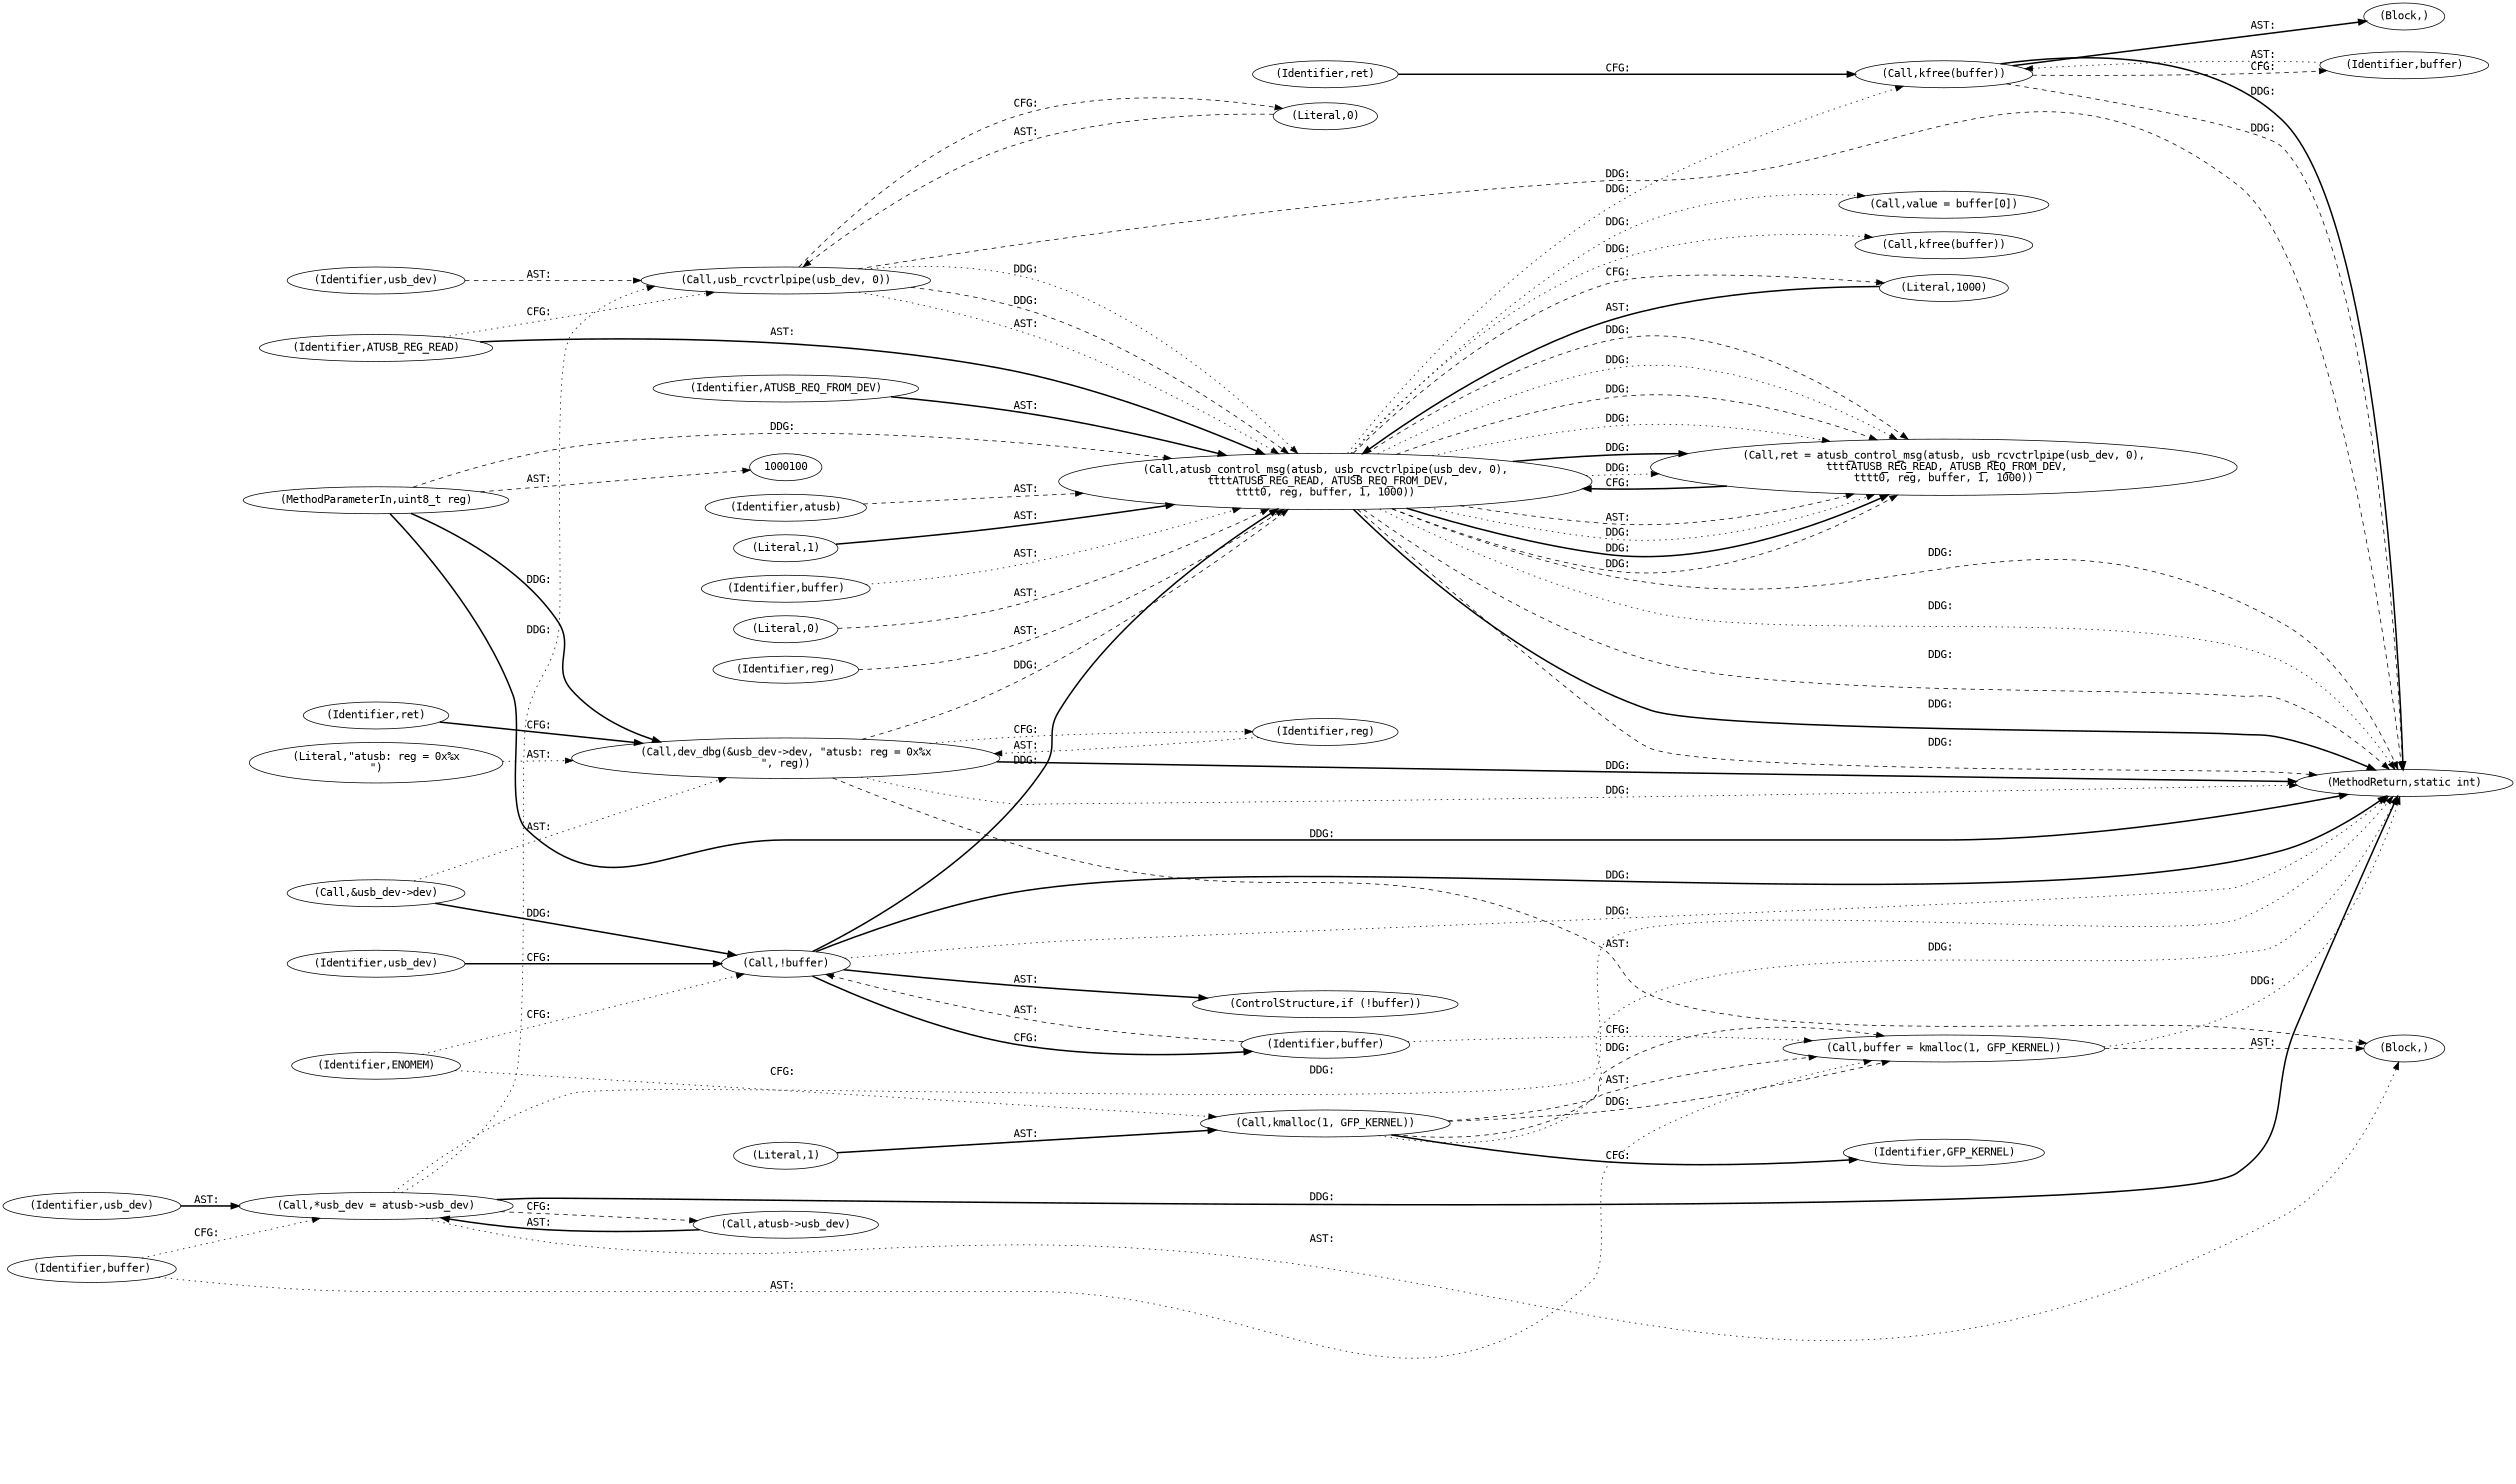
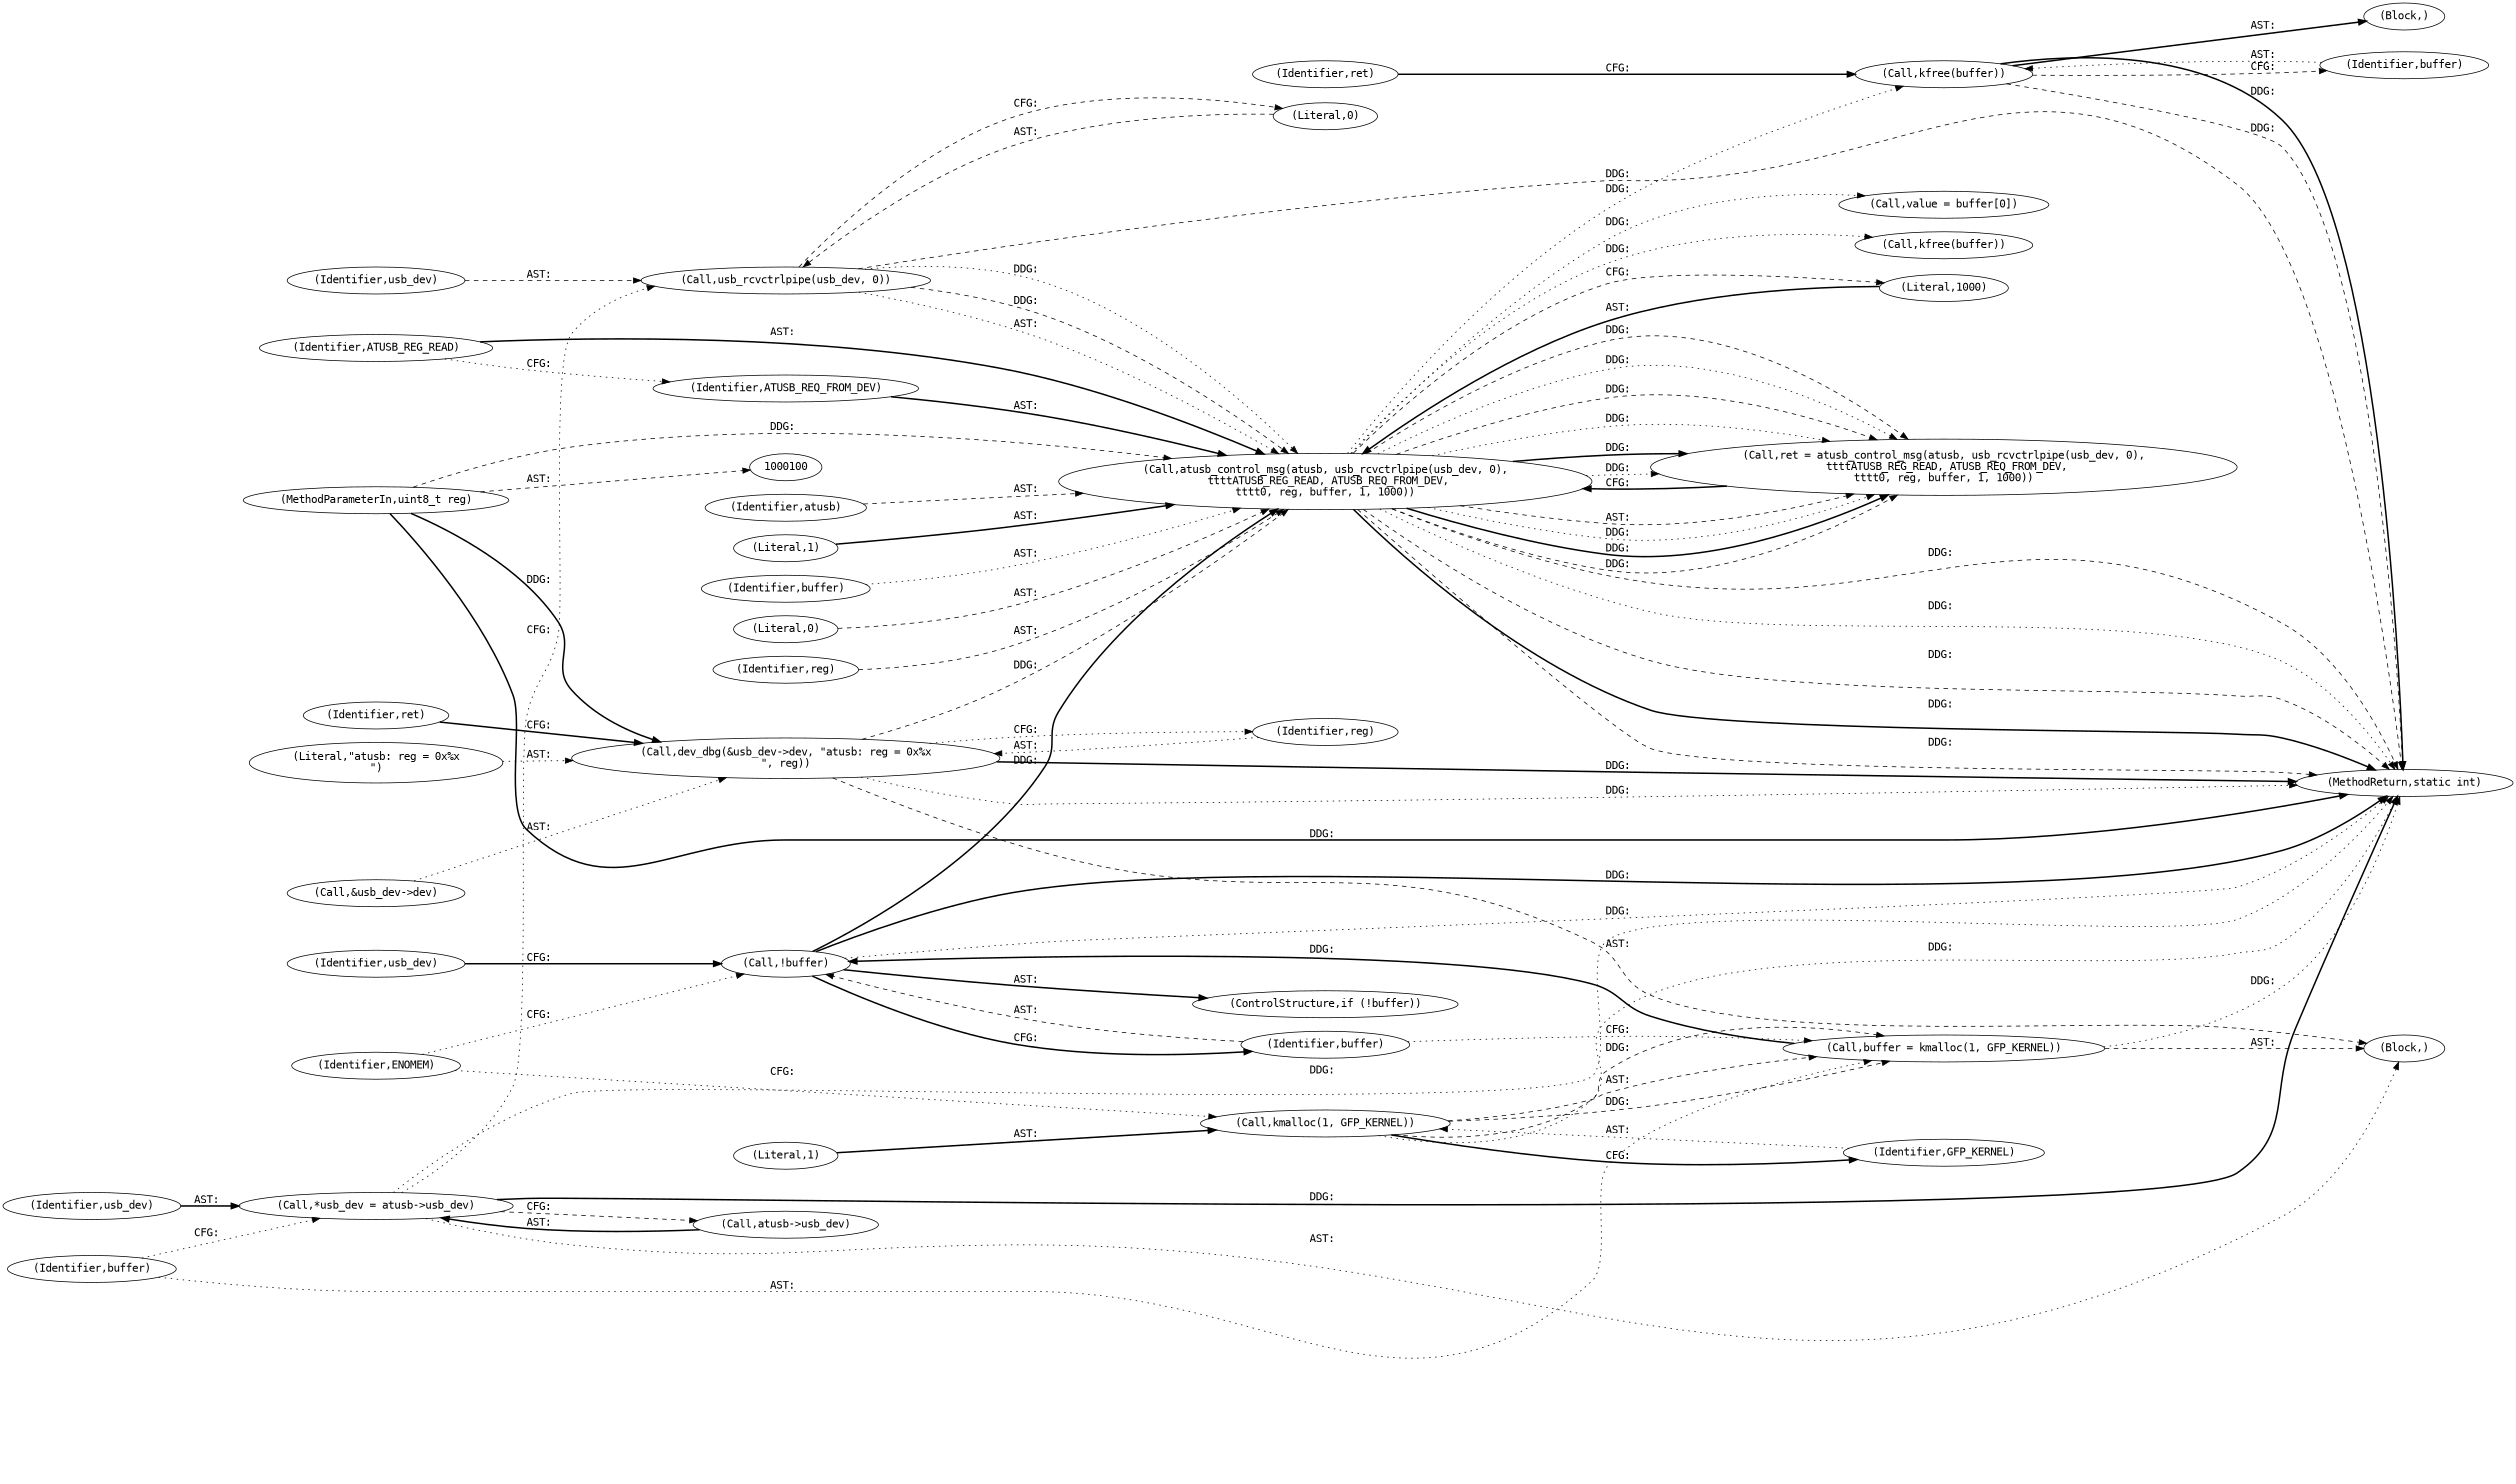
edge "(Identifier,ATUSB_REG_READ)" -> "(Call,usb_rcvctrlpipe(usb_dev, 0))": now "(Identifier,ATUSB_REG_READ)" -> "(Identifier,ATUSB_REQ_FROM_DEV)"
edge "(Call,*usb_dev = atusb->usb_dev)" -> "(Call,usb_rcvctrlpipe(usb_dev, 0))": label "DDG: " -> "CFG: "
edge "(Call,&usb_dev->dev)" -> "(Call,!buffer)": now "(Call,buffer = kmalloc(1, GFP_KERNEL))" -> "(Call,!buffer)"
edge "(Identifier,GFP_KERNEL)" -> "(Call,kmalloc(1, GFP_KERNEL))": added, label "AST:"
